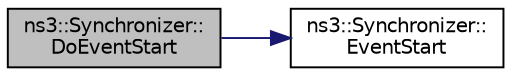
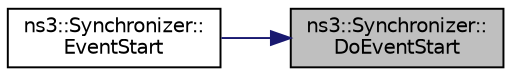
edge "ns3::Synchronizer:: DoEventStart" -> "ns3::Synchronizer:: EventStart": reversed
